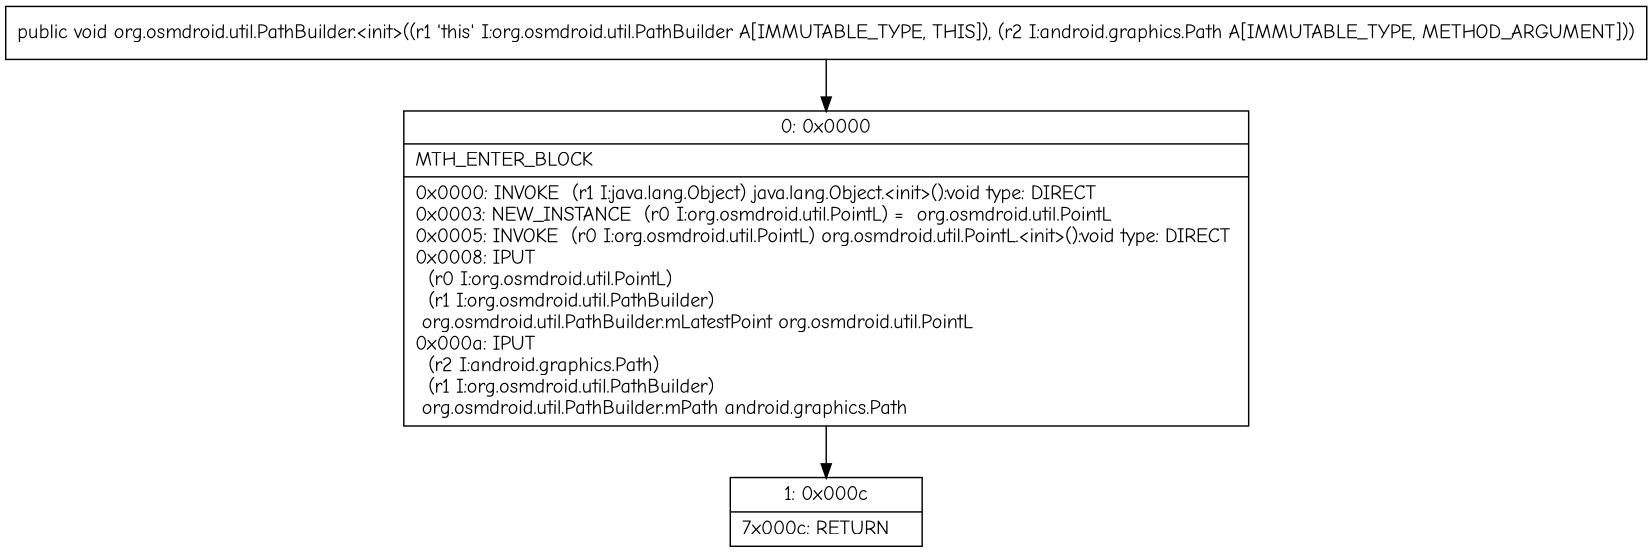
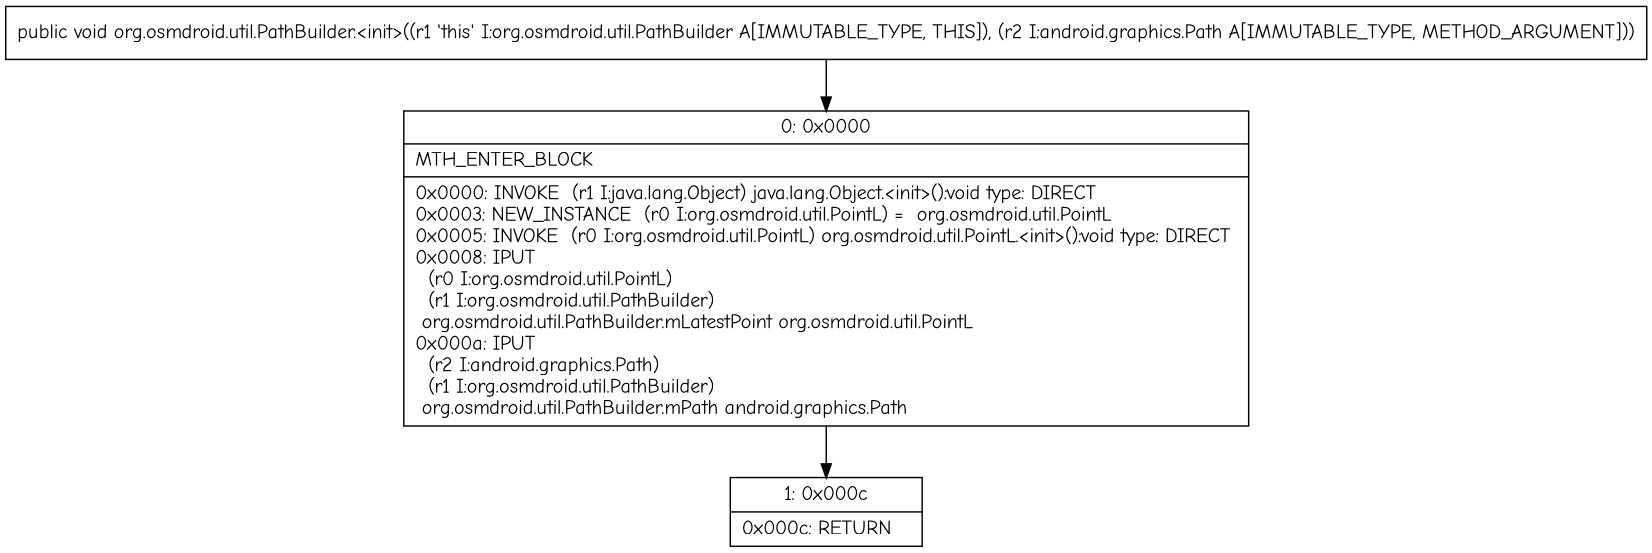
node "1: 0x000c": text "7x000c: RETURN" -> "0x000c: RETURN"
